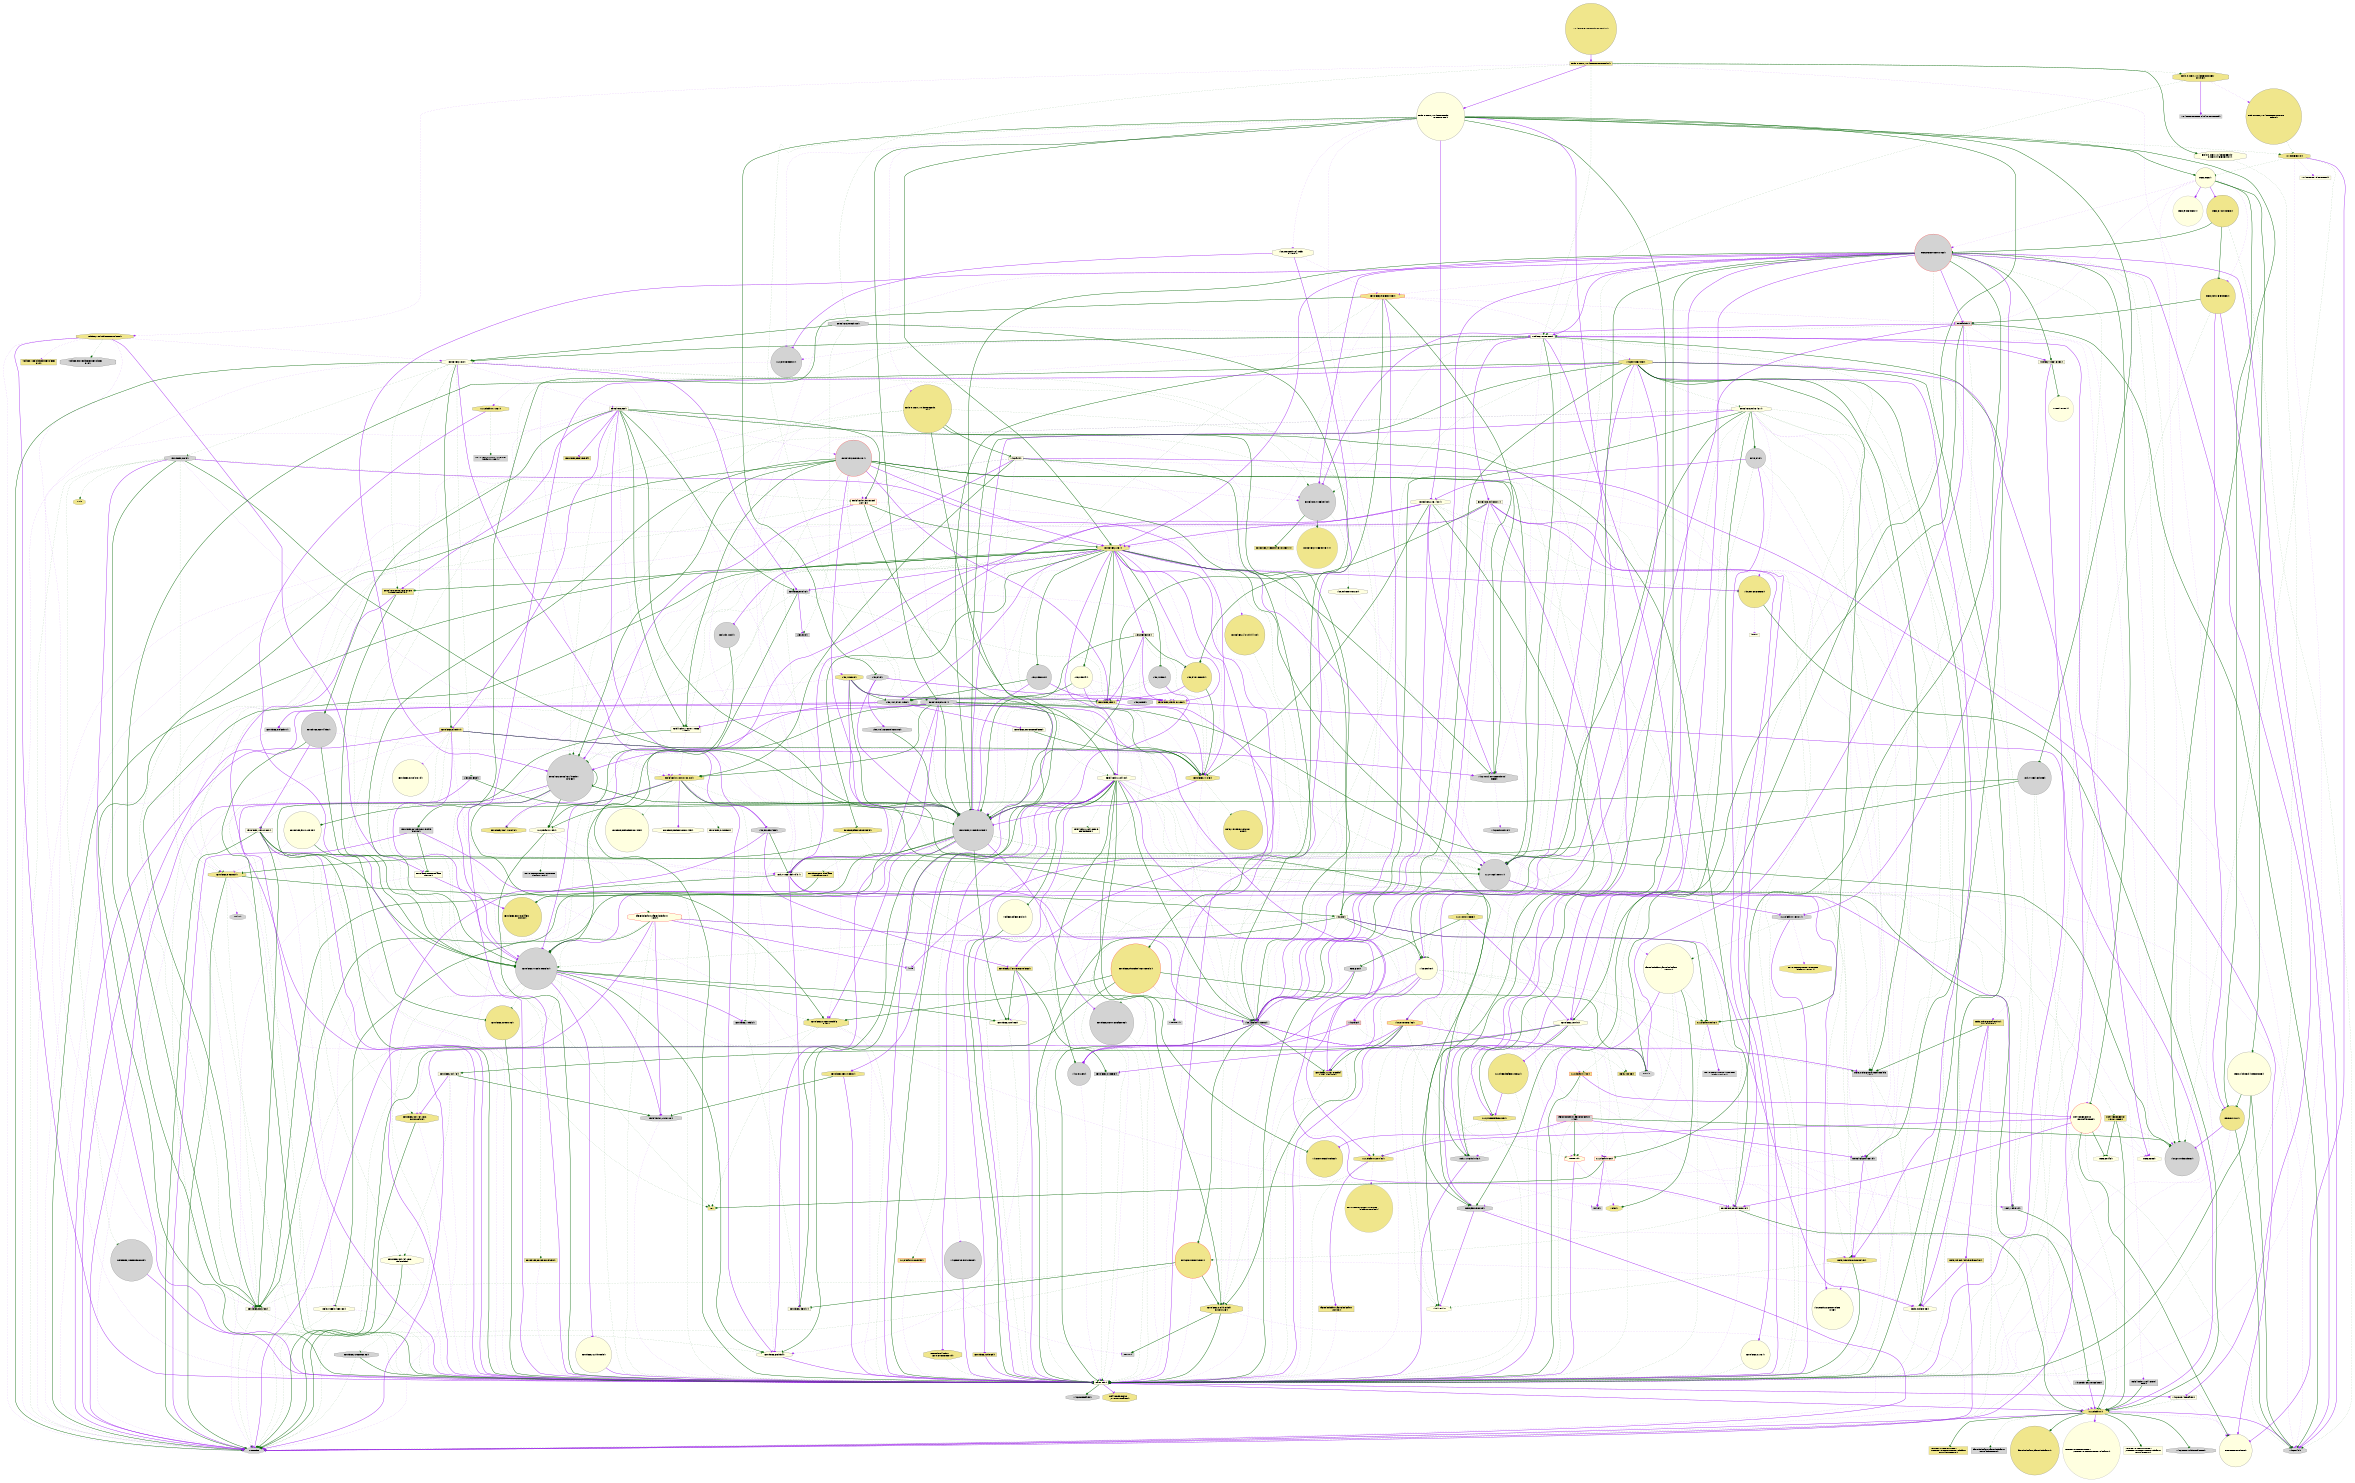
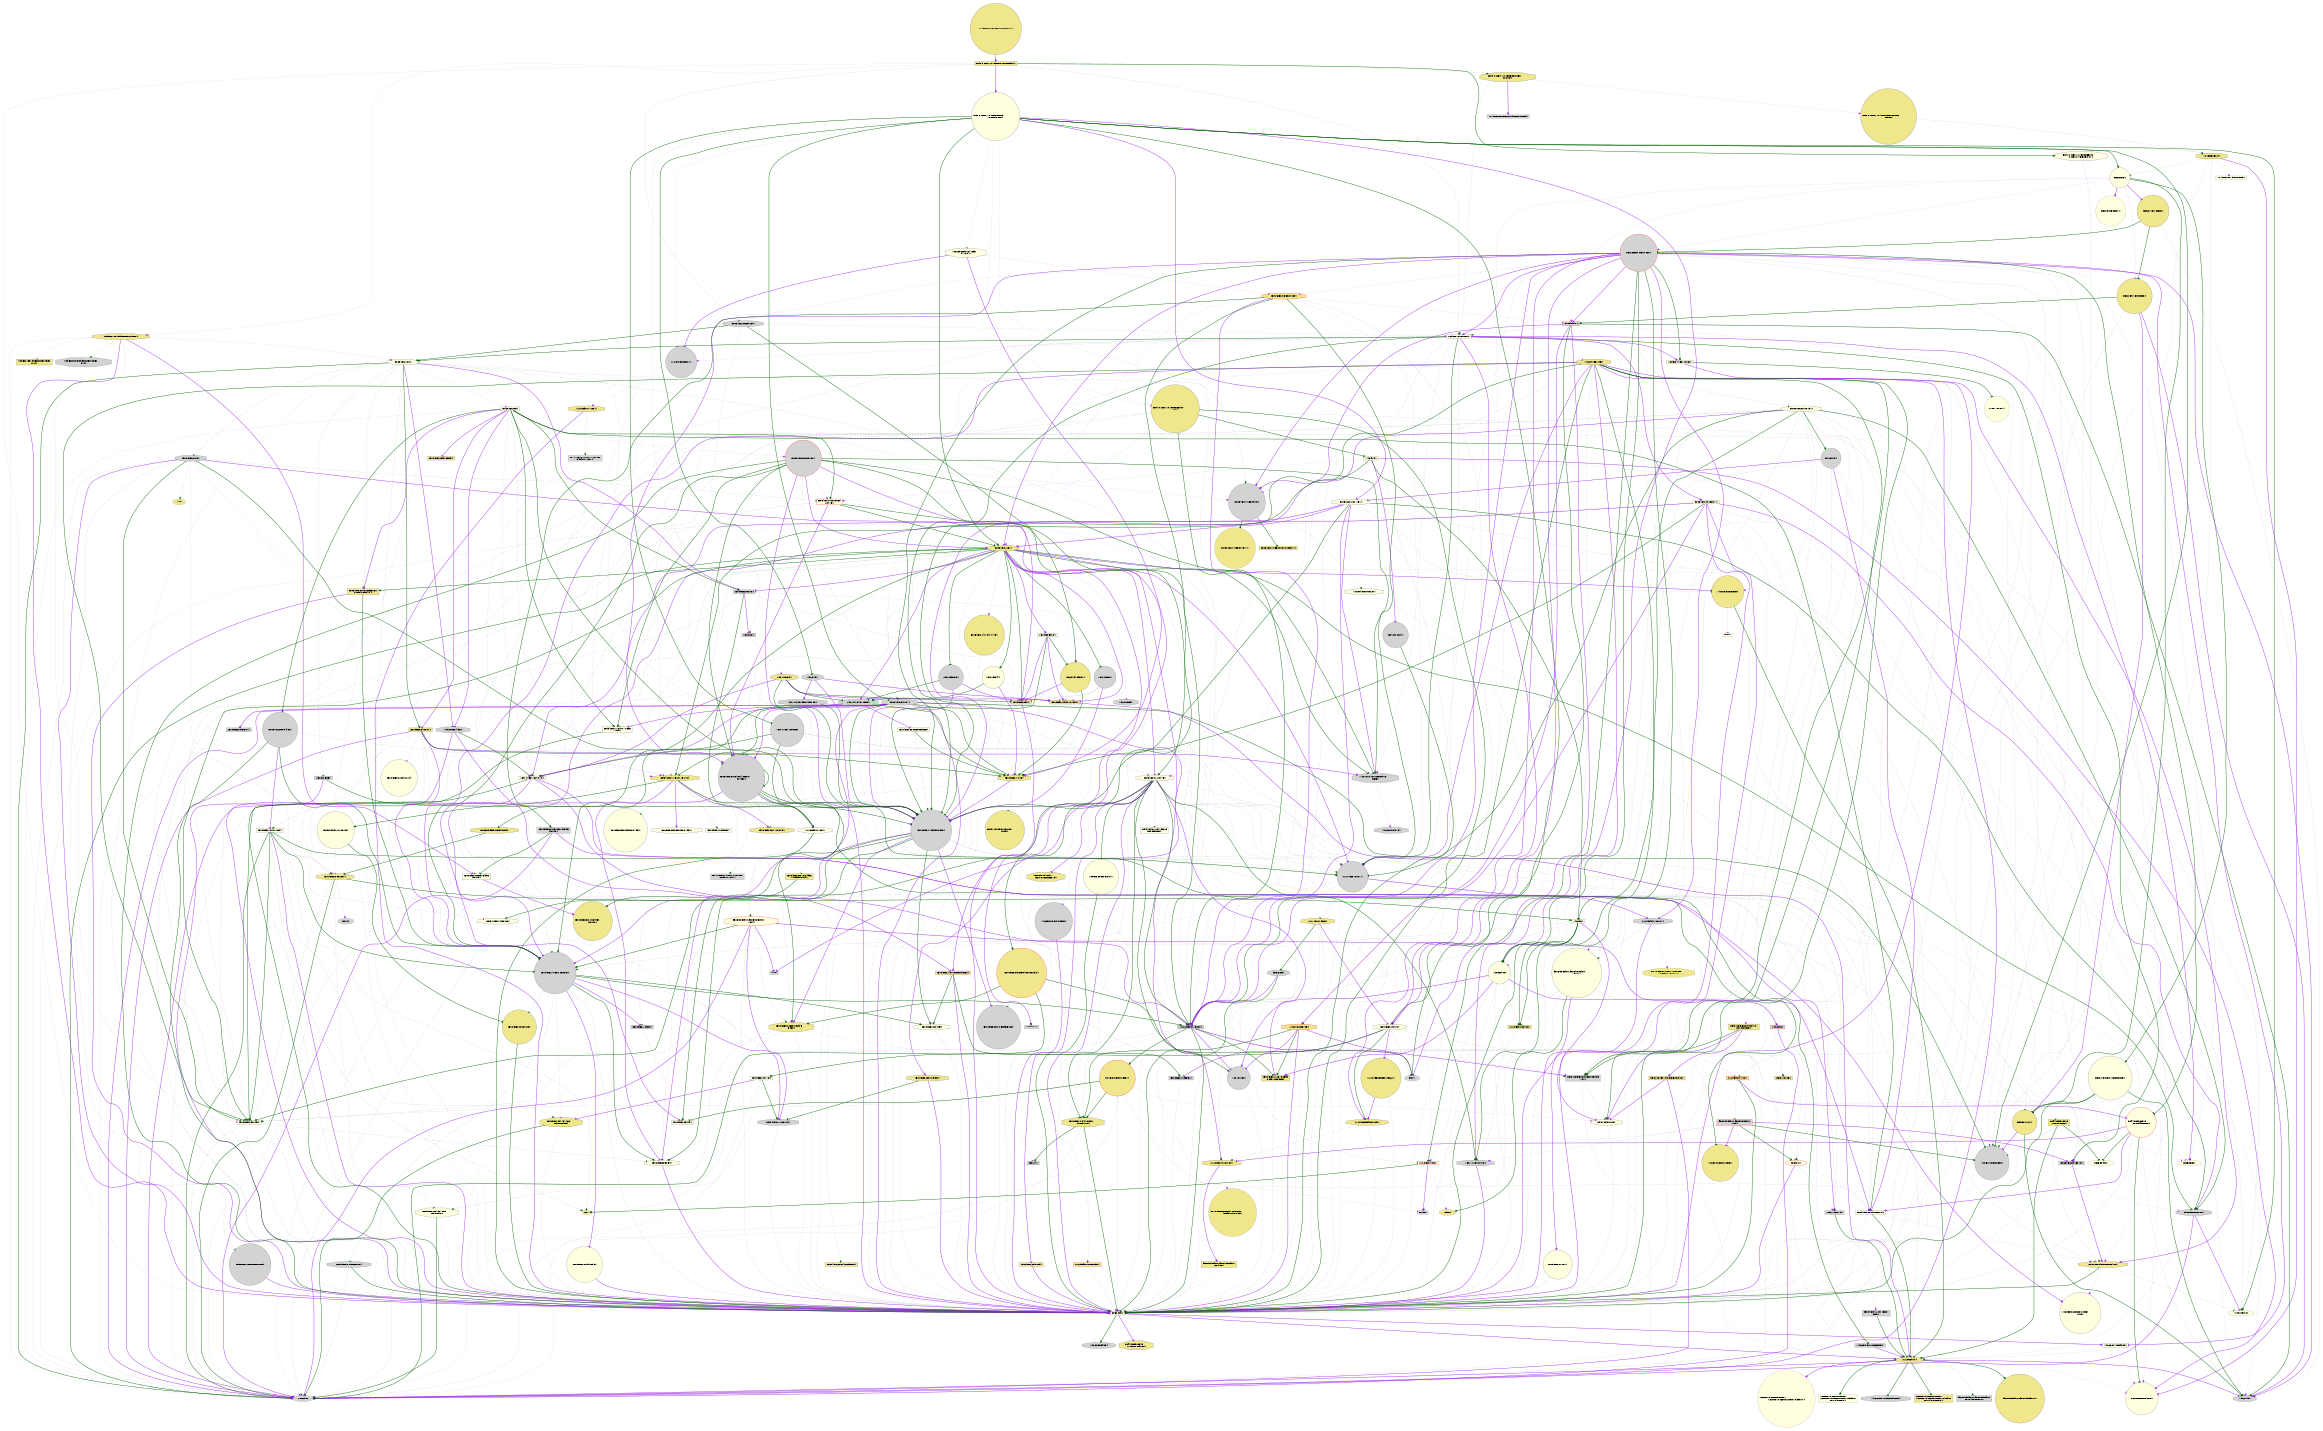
edge "HAL/PlatformMath.h" -> "Math/UnrealMathUtility.h": reversed
node "COMPILED_PLATFORM_HEADER (PlatformString.h)": removed
edge "Containers/ContainersFwd.h" -> "String/FormatStringSan.h": reversed
